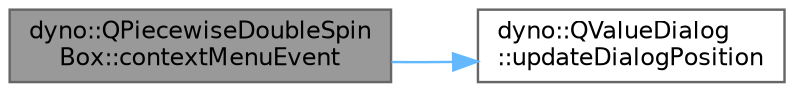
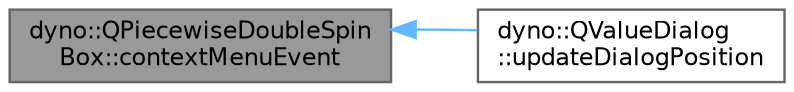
edge "dyno::QPiecewiseDoubleSpin Box::contextMenuEvent" -> "dyno::QValueDialog ::updateDialogPosition": reversed
